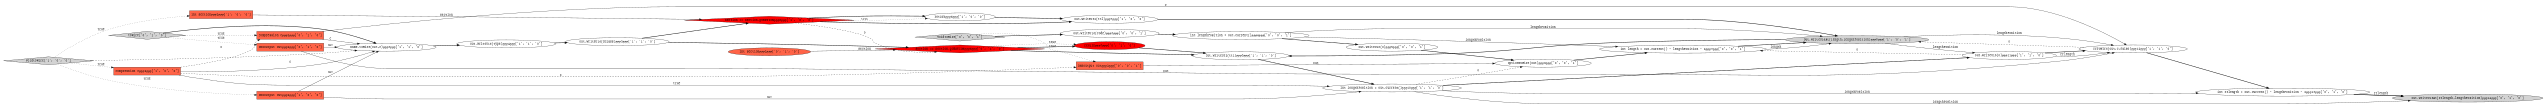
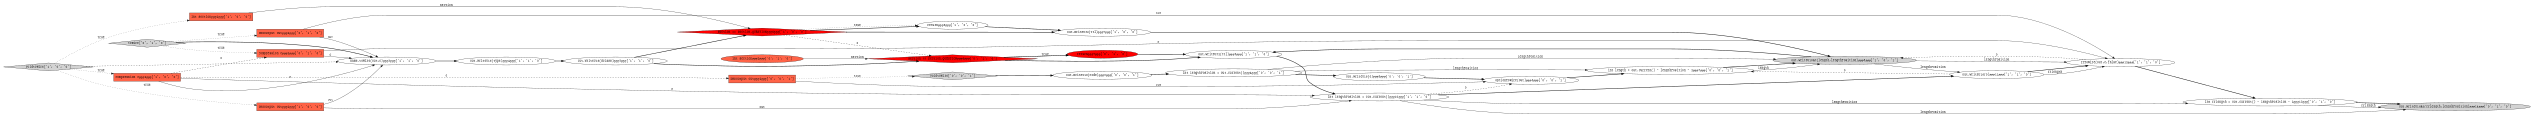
edge "voidtoWire['0', '0', '1']" -> "DNSOutput out@@@2@@@['0', '0', '1']": reversed
edge "Compression c@@@2@@@['1', '0', '0']" -> "int lengthPosition = out.current()@@@10@@@['1', '1', '0']": label "true" -> "c"
